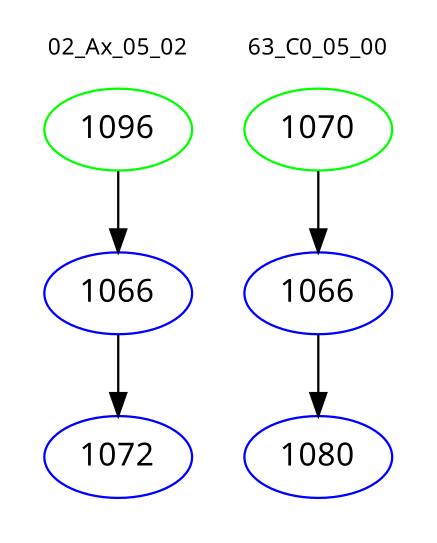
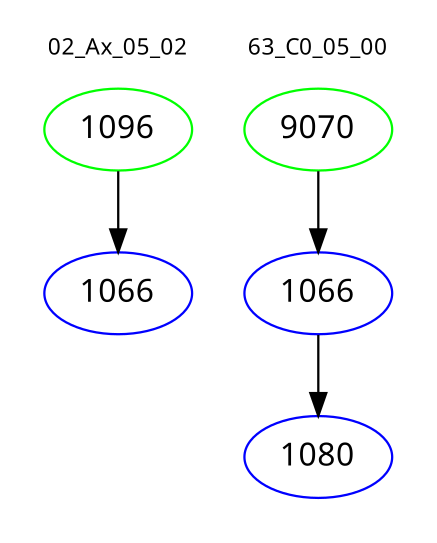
node "1070": label "1070" -> "9070"
node "1072": removed
